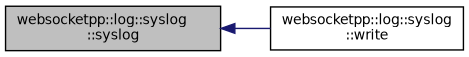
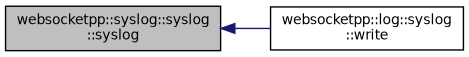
node "websocketpp::log::syslog ::syslog": label "websocketpp::log::syslog ::syslog" -> "websocketpp::syslog::syslog ::syslog"
